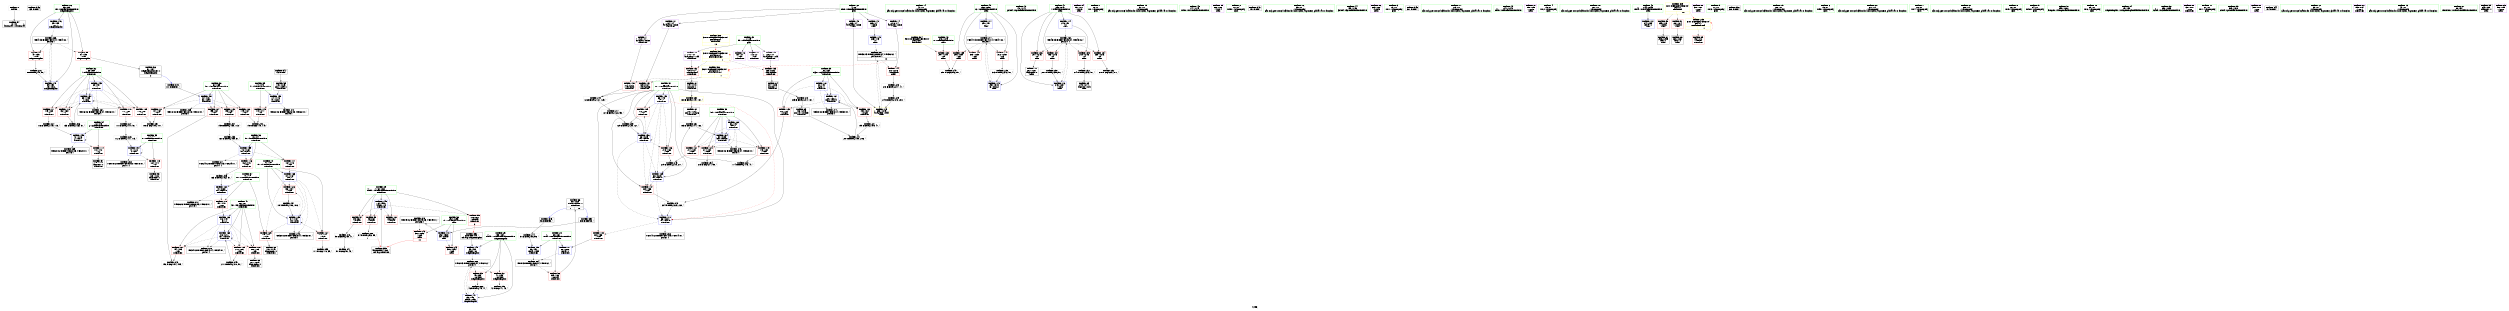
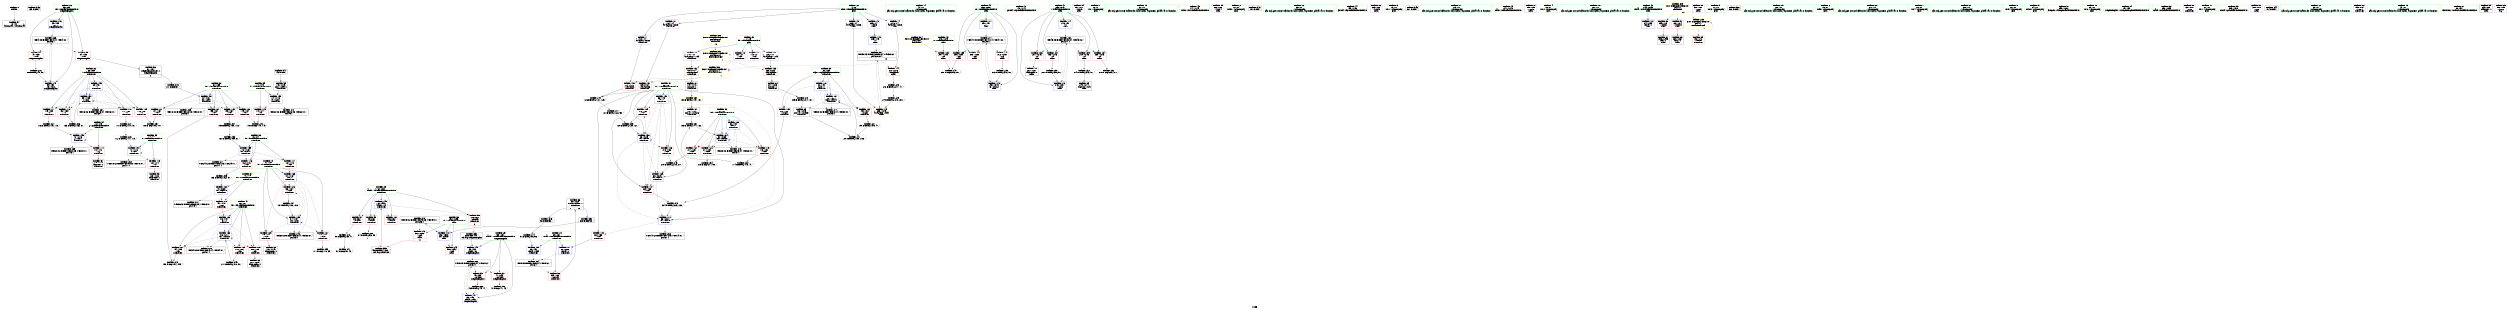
node "NodeID: 83": text "main" -> "arg"
edge "NodeID: 174" -> "NodeID: 135": now "NodeID: 47" -> "NodeID: 135"
edge "NodeID: 167" -> "NodeID: 123": now "NodeID: 167" -> "NodeID: 65"
edge "NodeID: 37" -> "NodeID: 125": now "NodeID: 40" -> "NodeID: 125"
